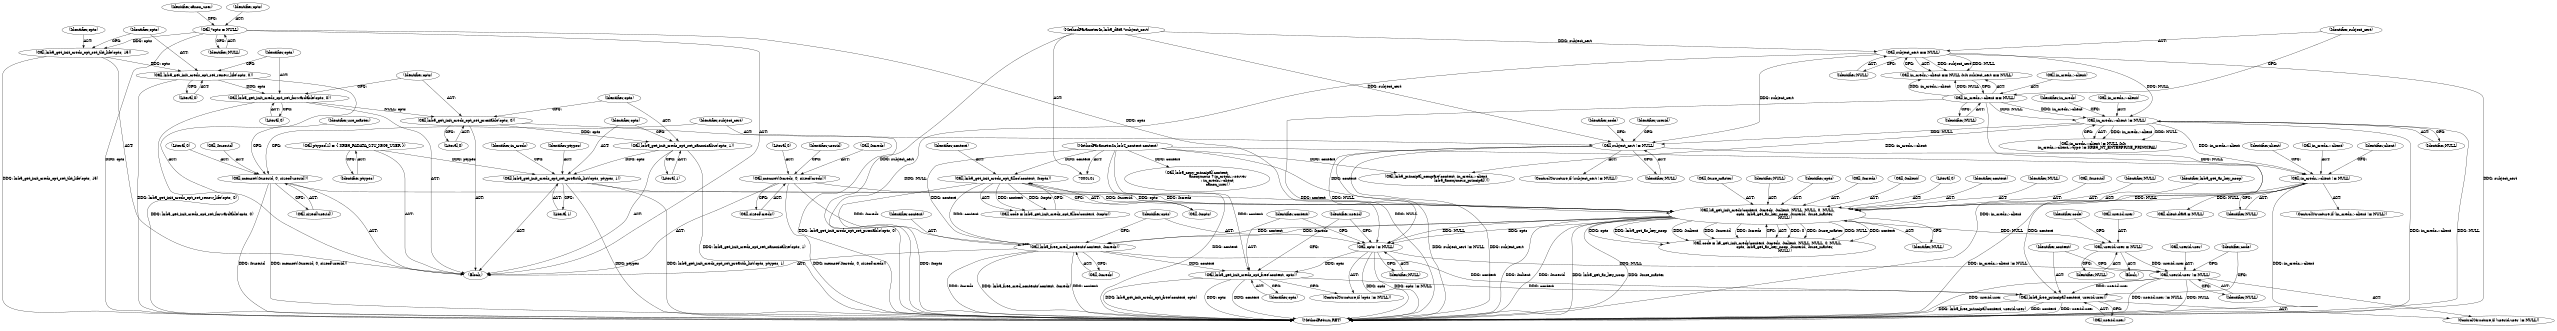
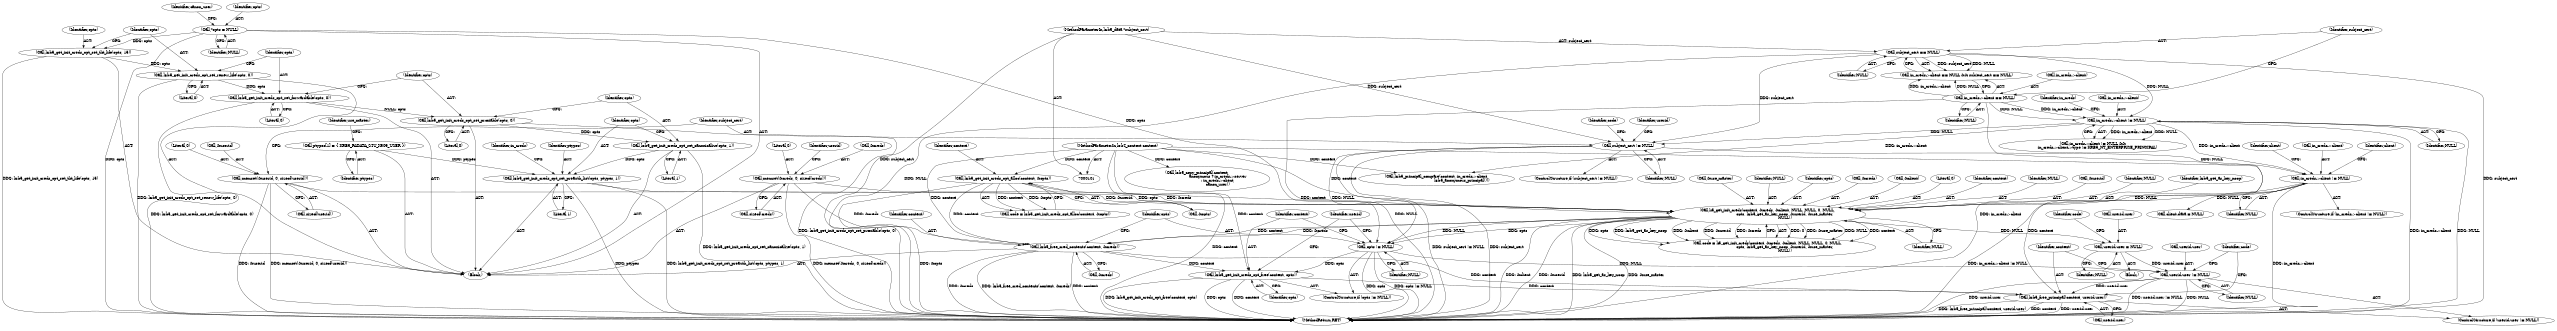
edge "(MethodParameterIn,krb5_data *subject_cert)" -> "(Call,subject_cert == NULL)": label "DDG: subject_cert" -> "AST: subject_cert"
edge "(Identifier,use_master)" -> "(Call,memset(&userid, 0, sizeof(userid)))": now "(Identifier,use_master)" -> "(Call,ptypes[1] = { KRB5_PADATA_S4U_X509_USER })"
edge "(Call,krb5_get_init_creds_opt_free(context, opts))" -> "(ControlStructure,if (opts != NULL))": label "CFG: " -> "AST: "
